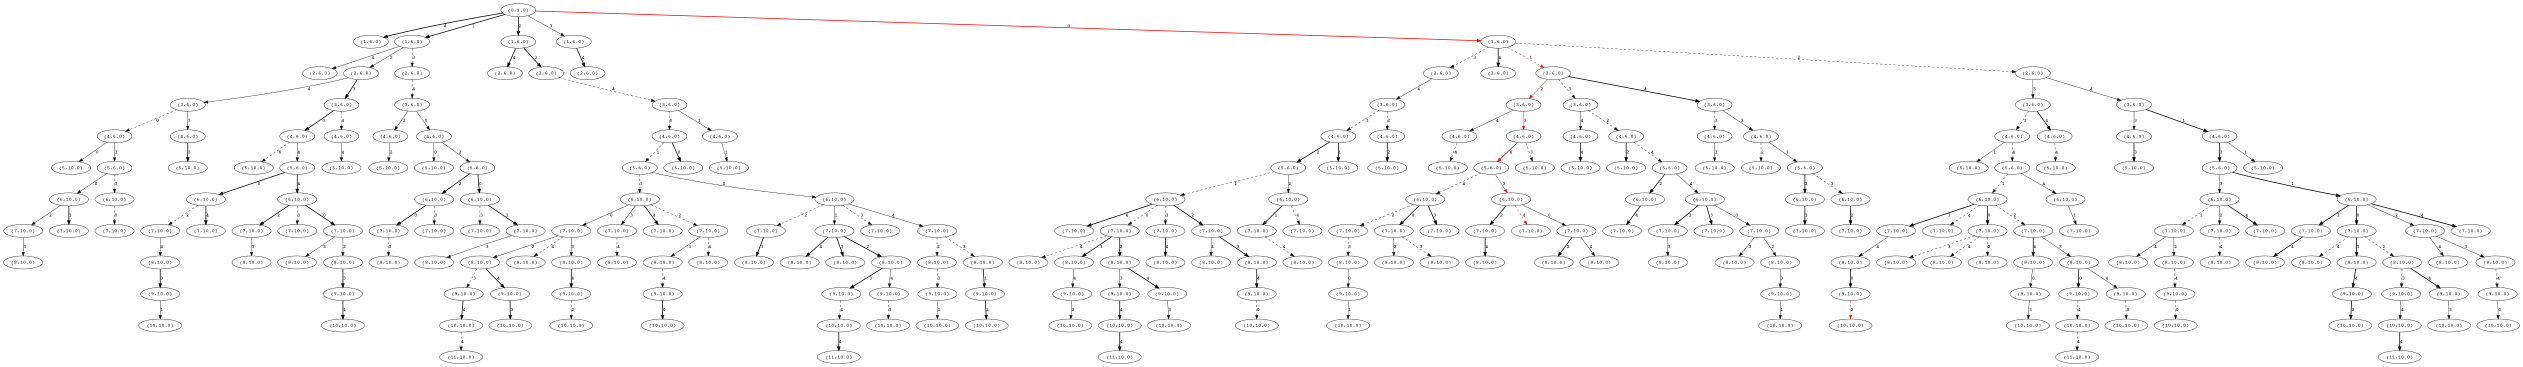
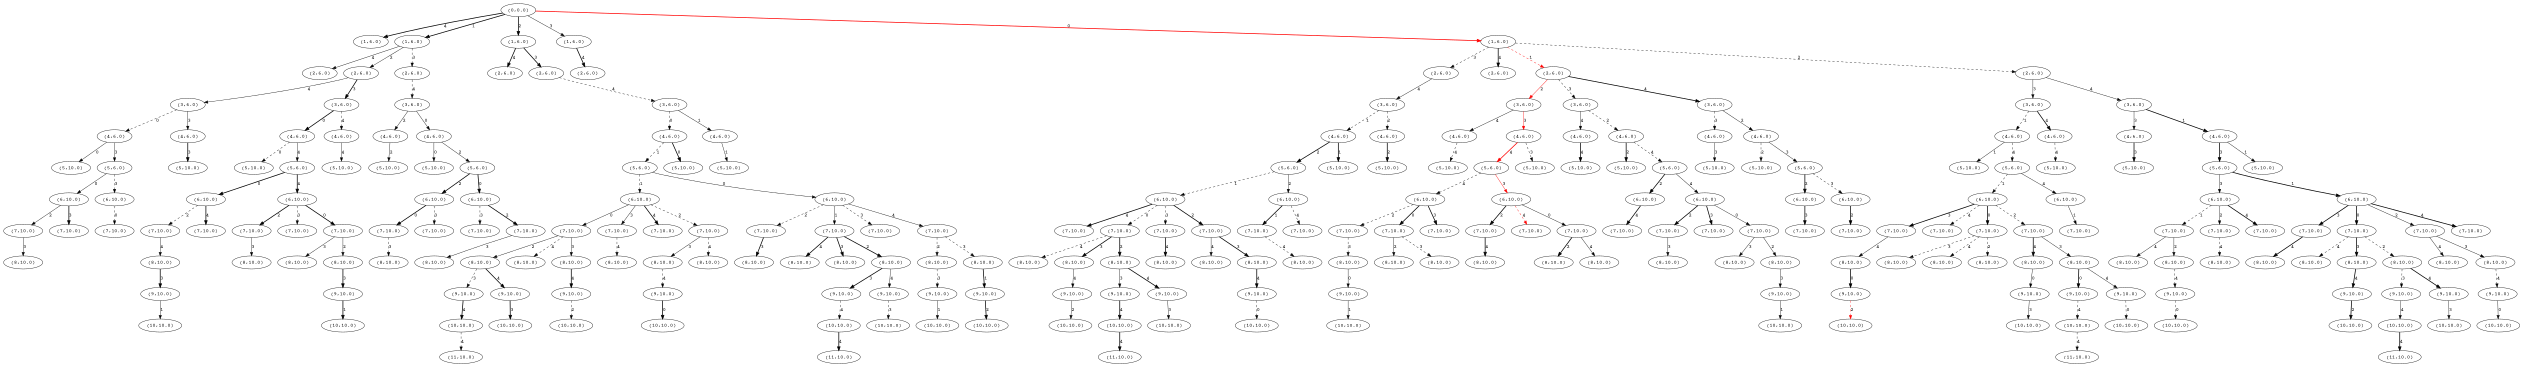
node "(0,1.0)": label "(0,1.0)" -> "(0,0.0)"
